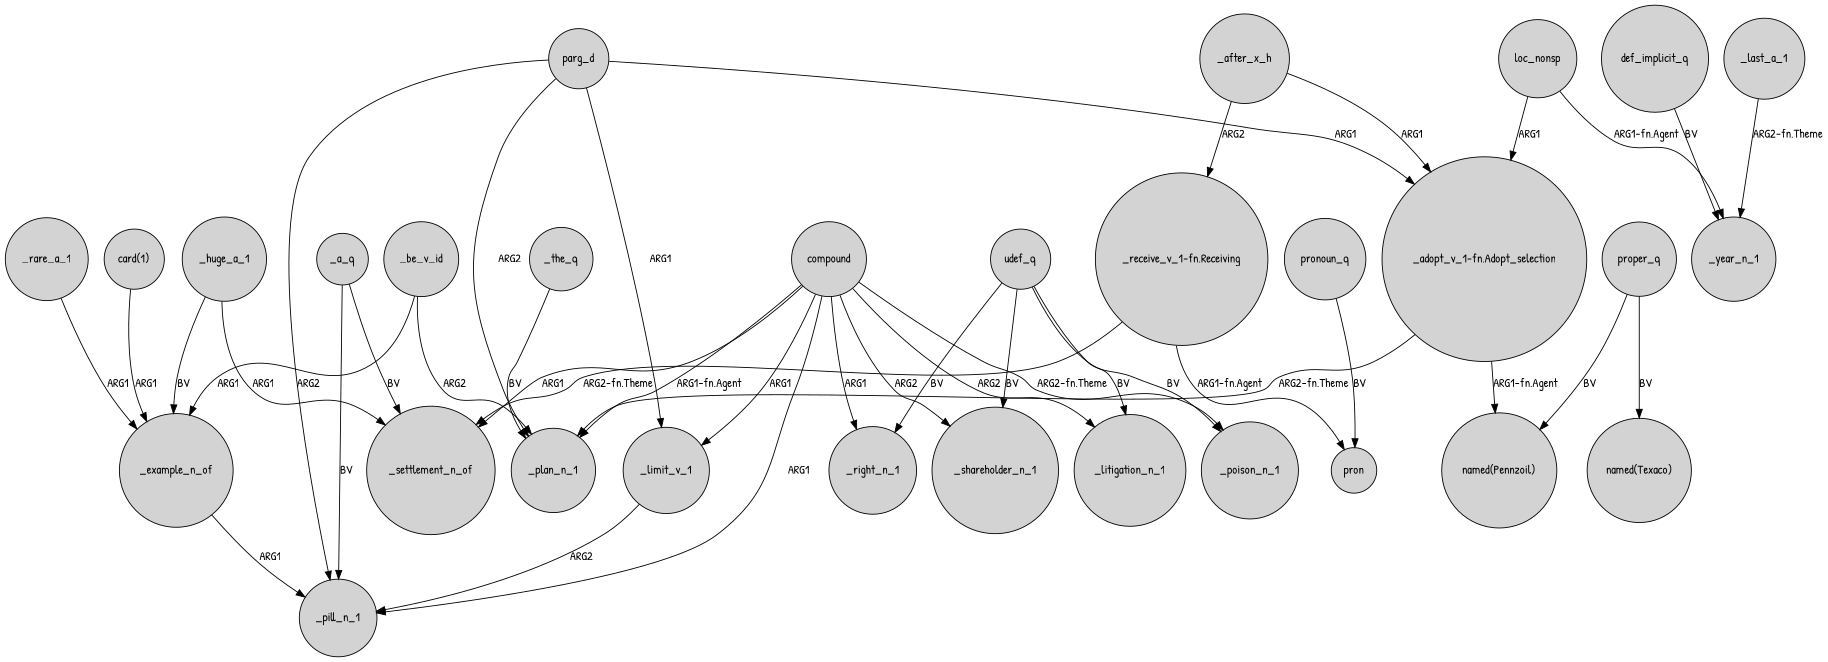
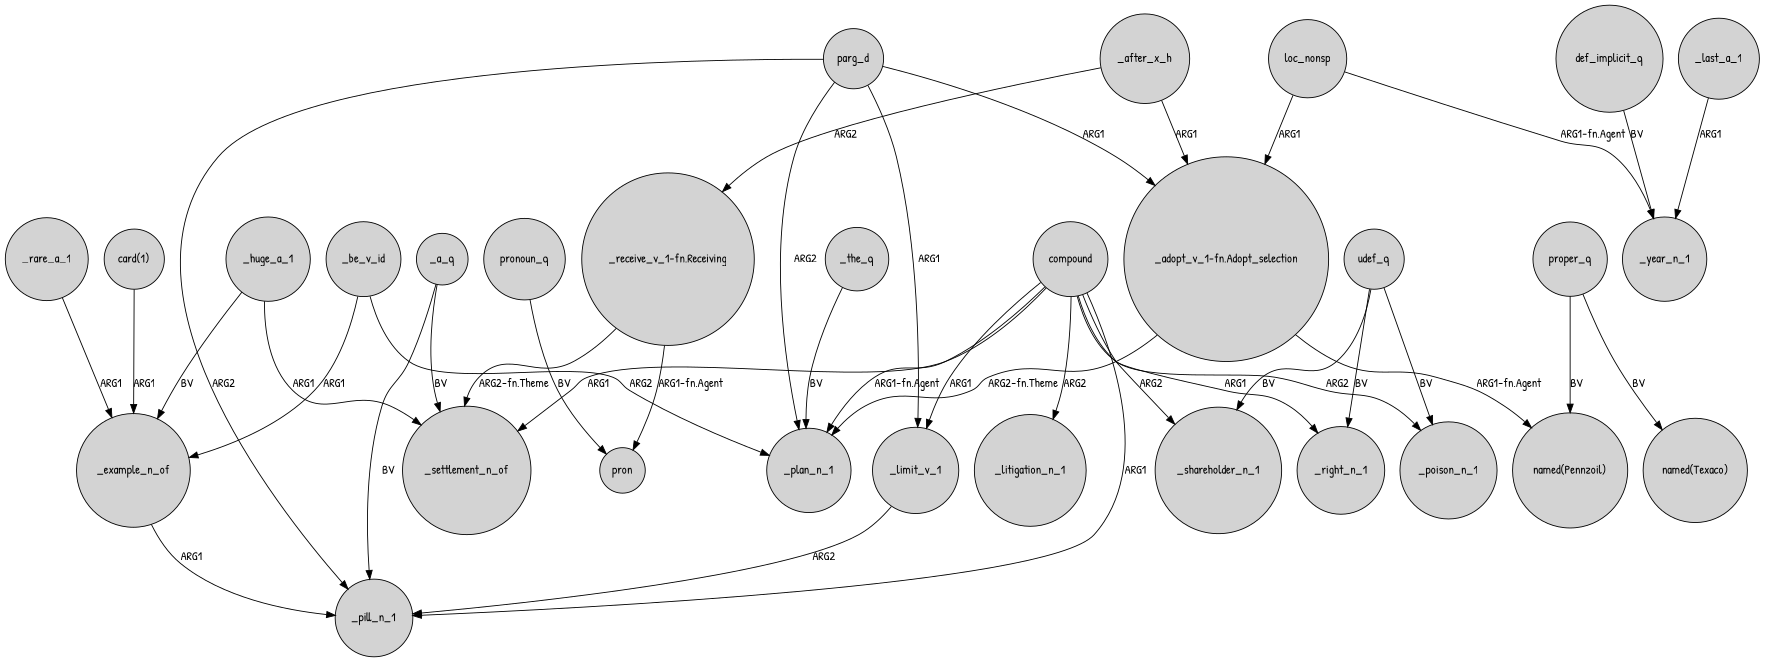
edge "_last_a_1" -> "_year_n_1": label "ARG2-fn.Theme" -> "ARG1"
edge "udef_q" -> "_litigation_n_1": removed, label "BV"
edge "compound" -> "_poison_n_1": label "ARG2-fn.Theme" -> "ARG2"
